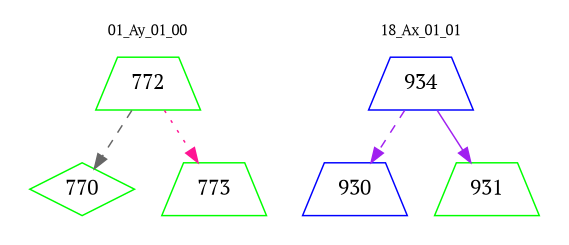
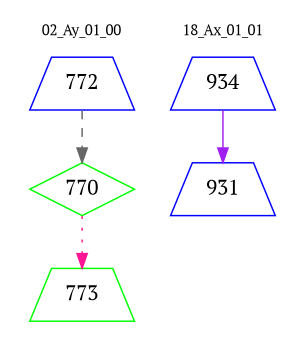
cluster "01_Ay_01_00": label "01_Ay_01_00" -> "02_Ay_01_00"
node "772": color green -> blue
edge "772" -> "773": now "770" -> "773"
node "930": removed
node "931": color green -> blue
